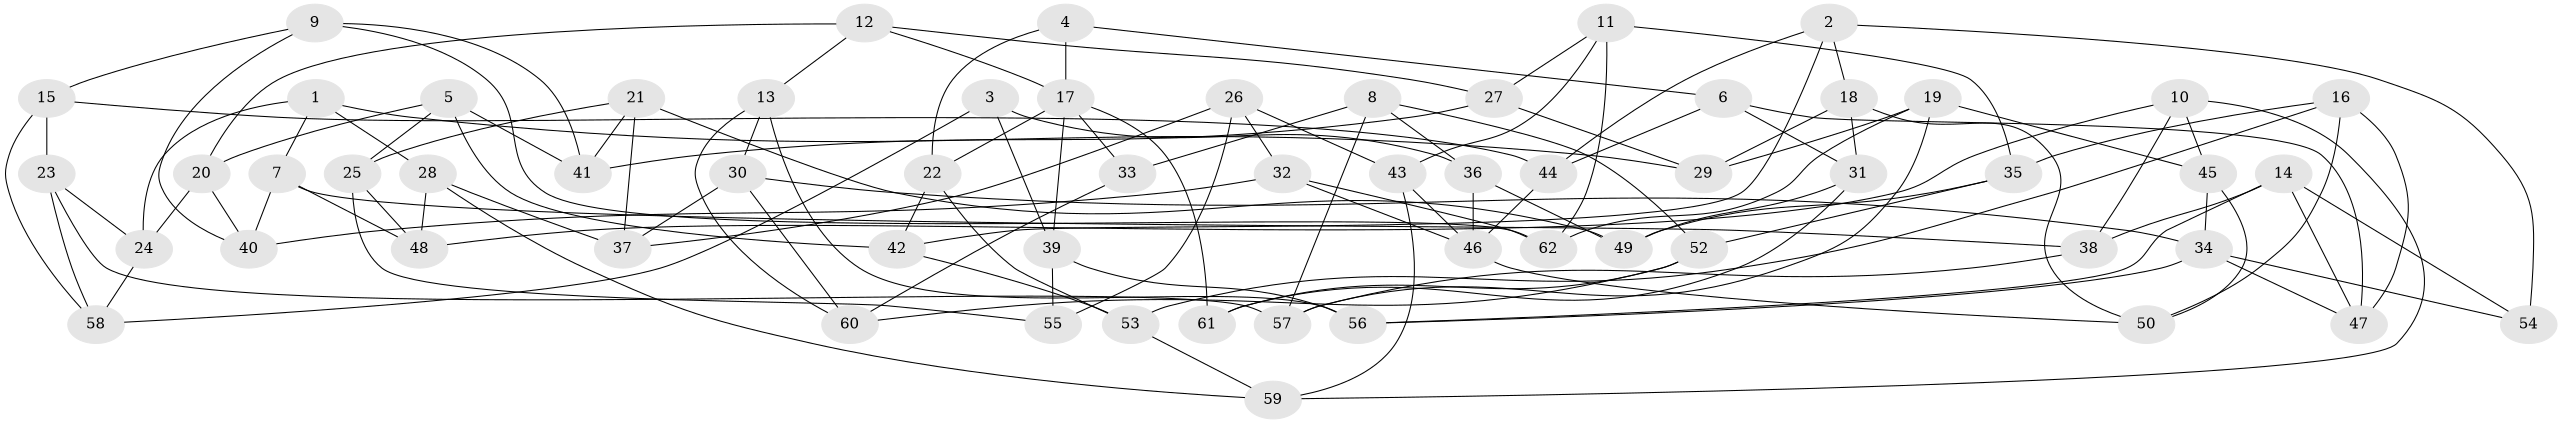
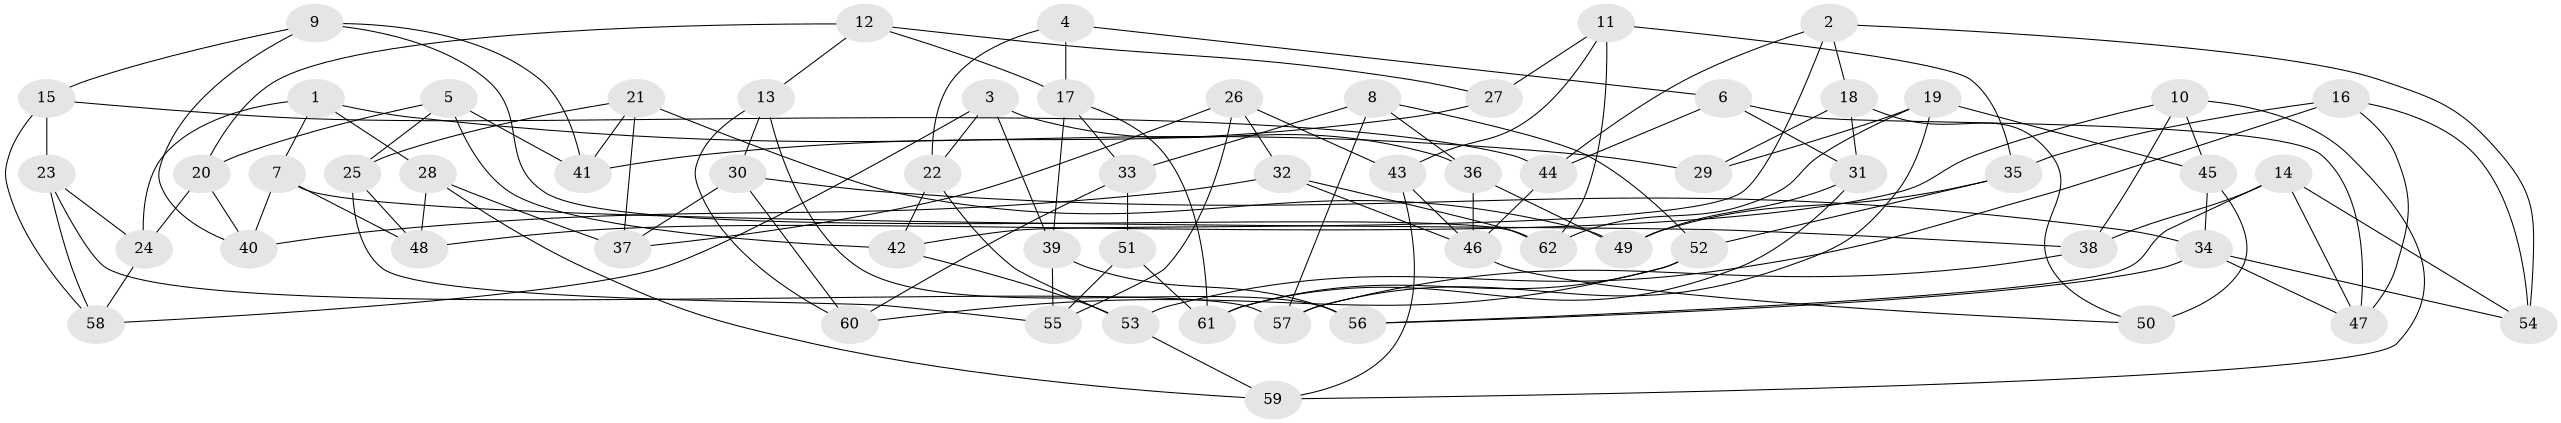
edge "17" -- "22": now "3" -- "22"
edge "27" -- "29": removed
edge "16" -- "50": now "16" -- "54"
node "51": added
